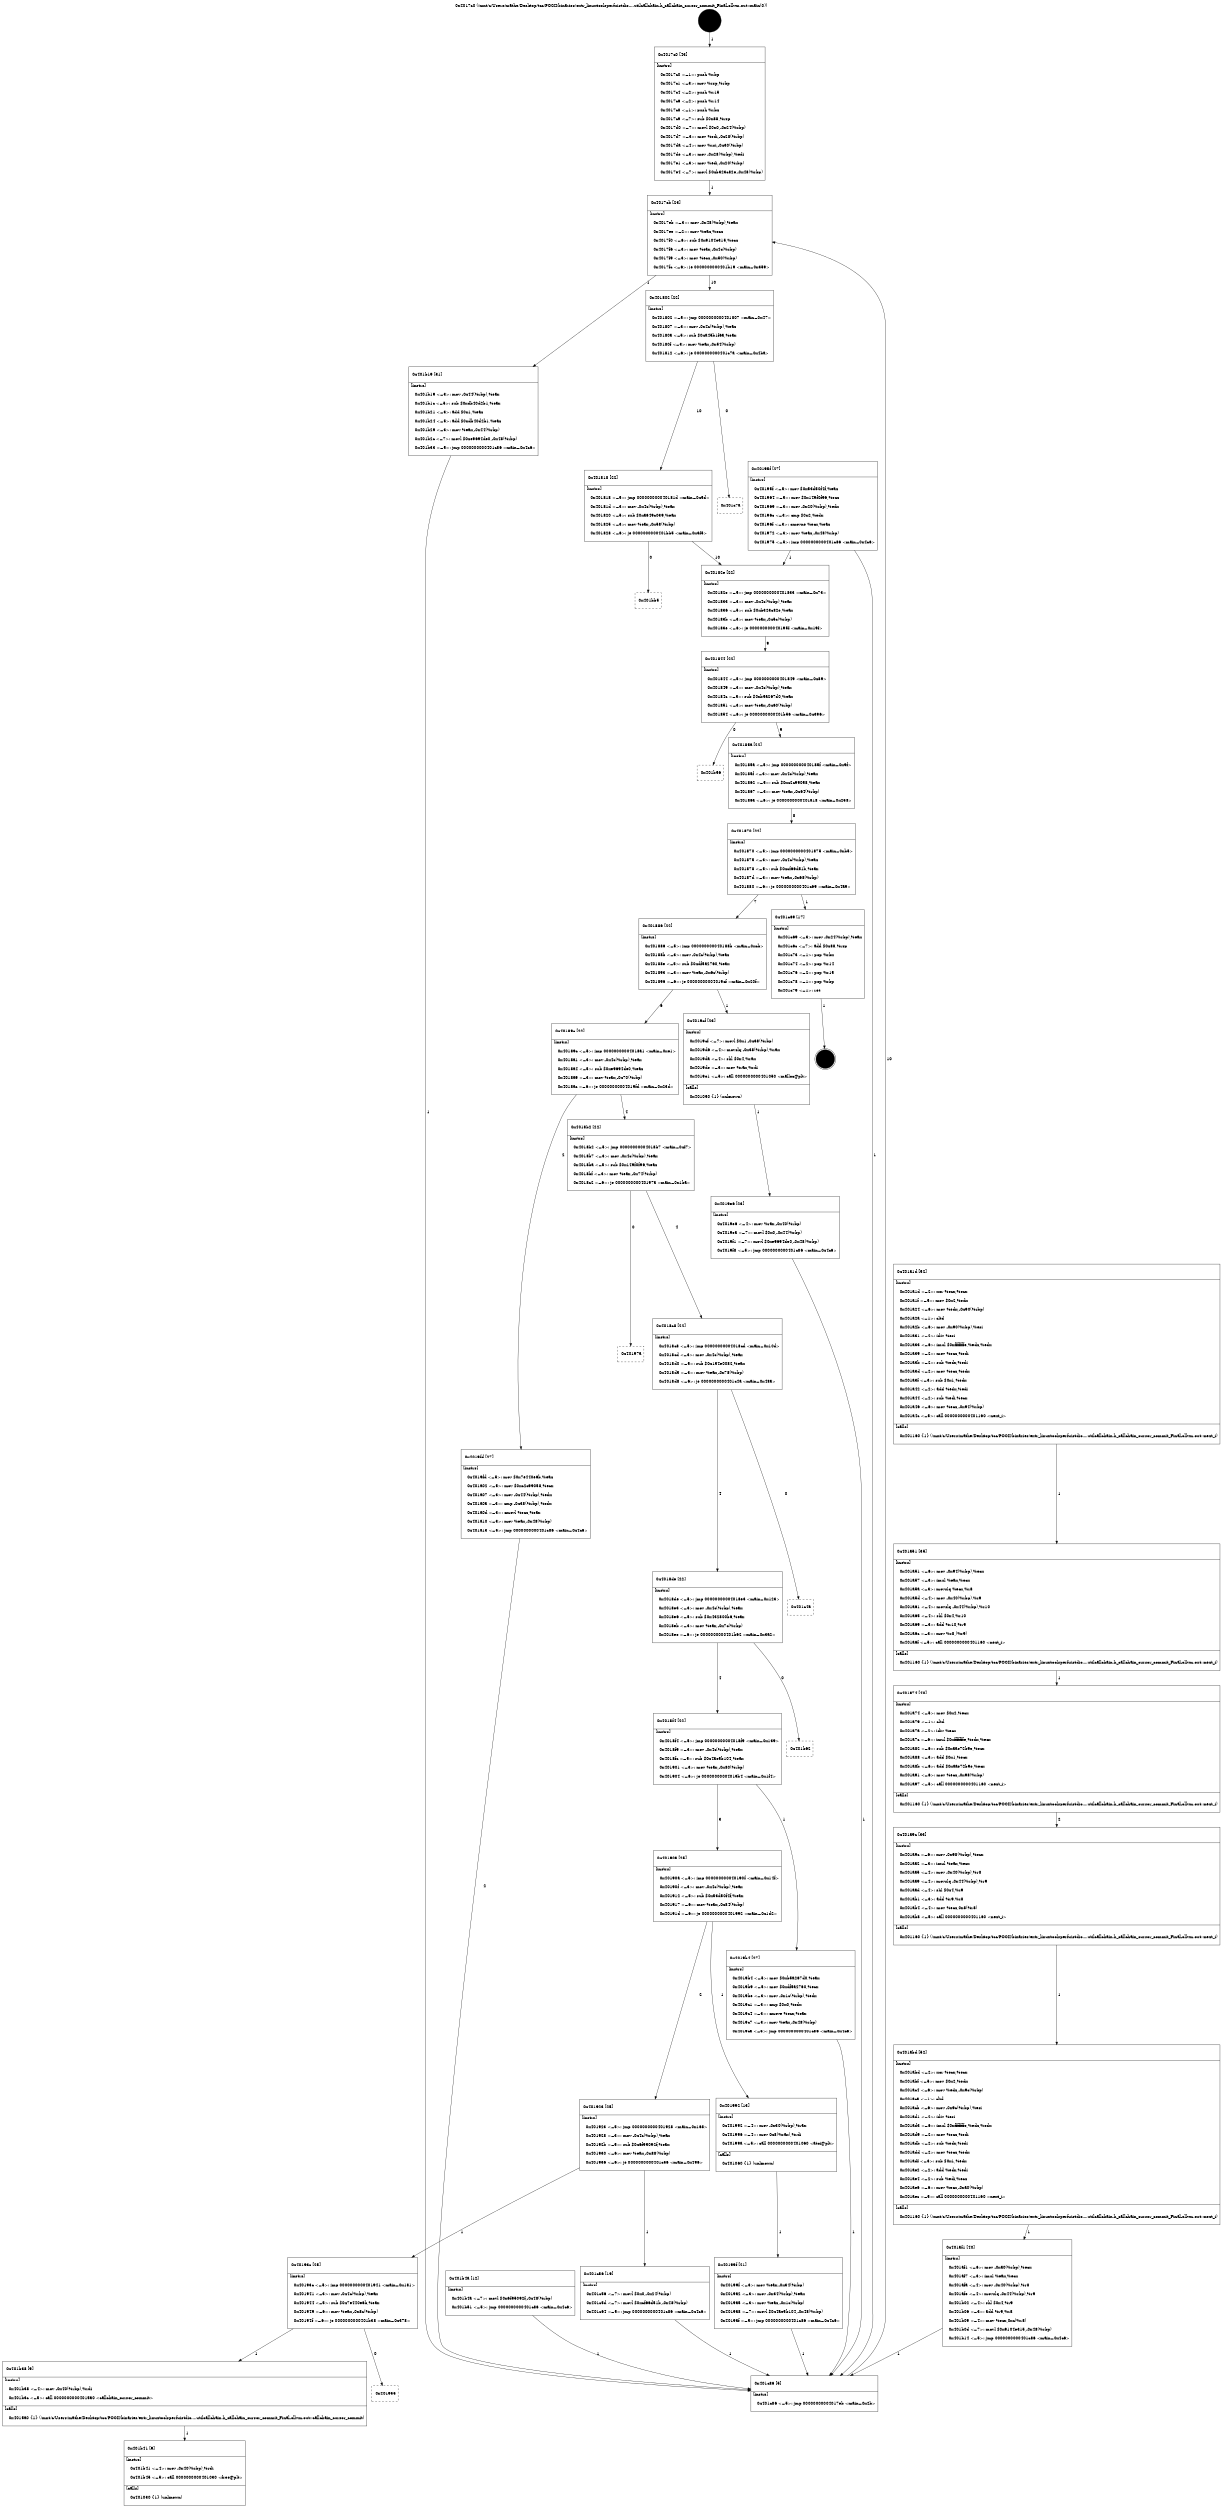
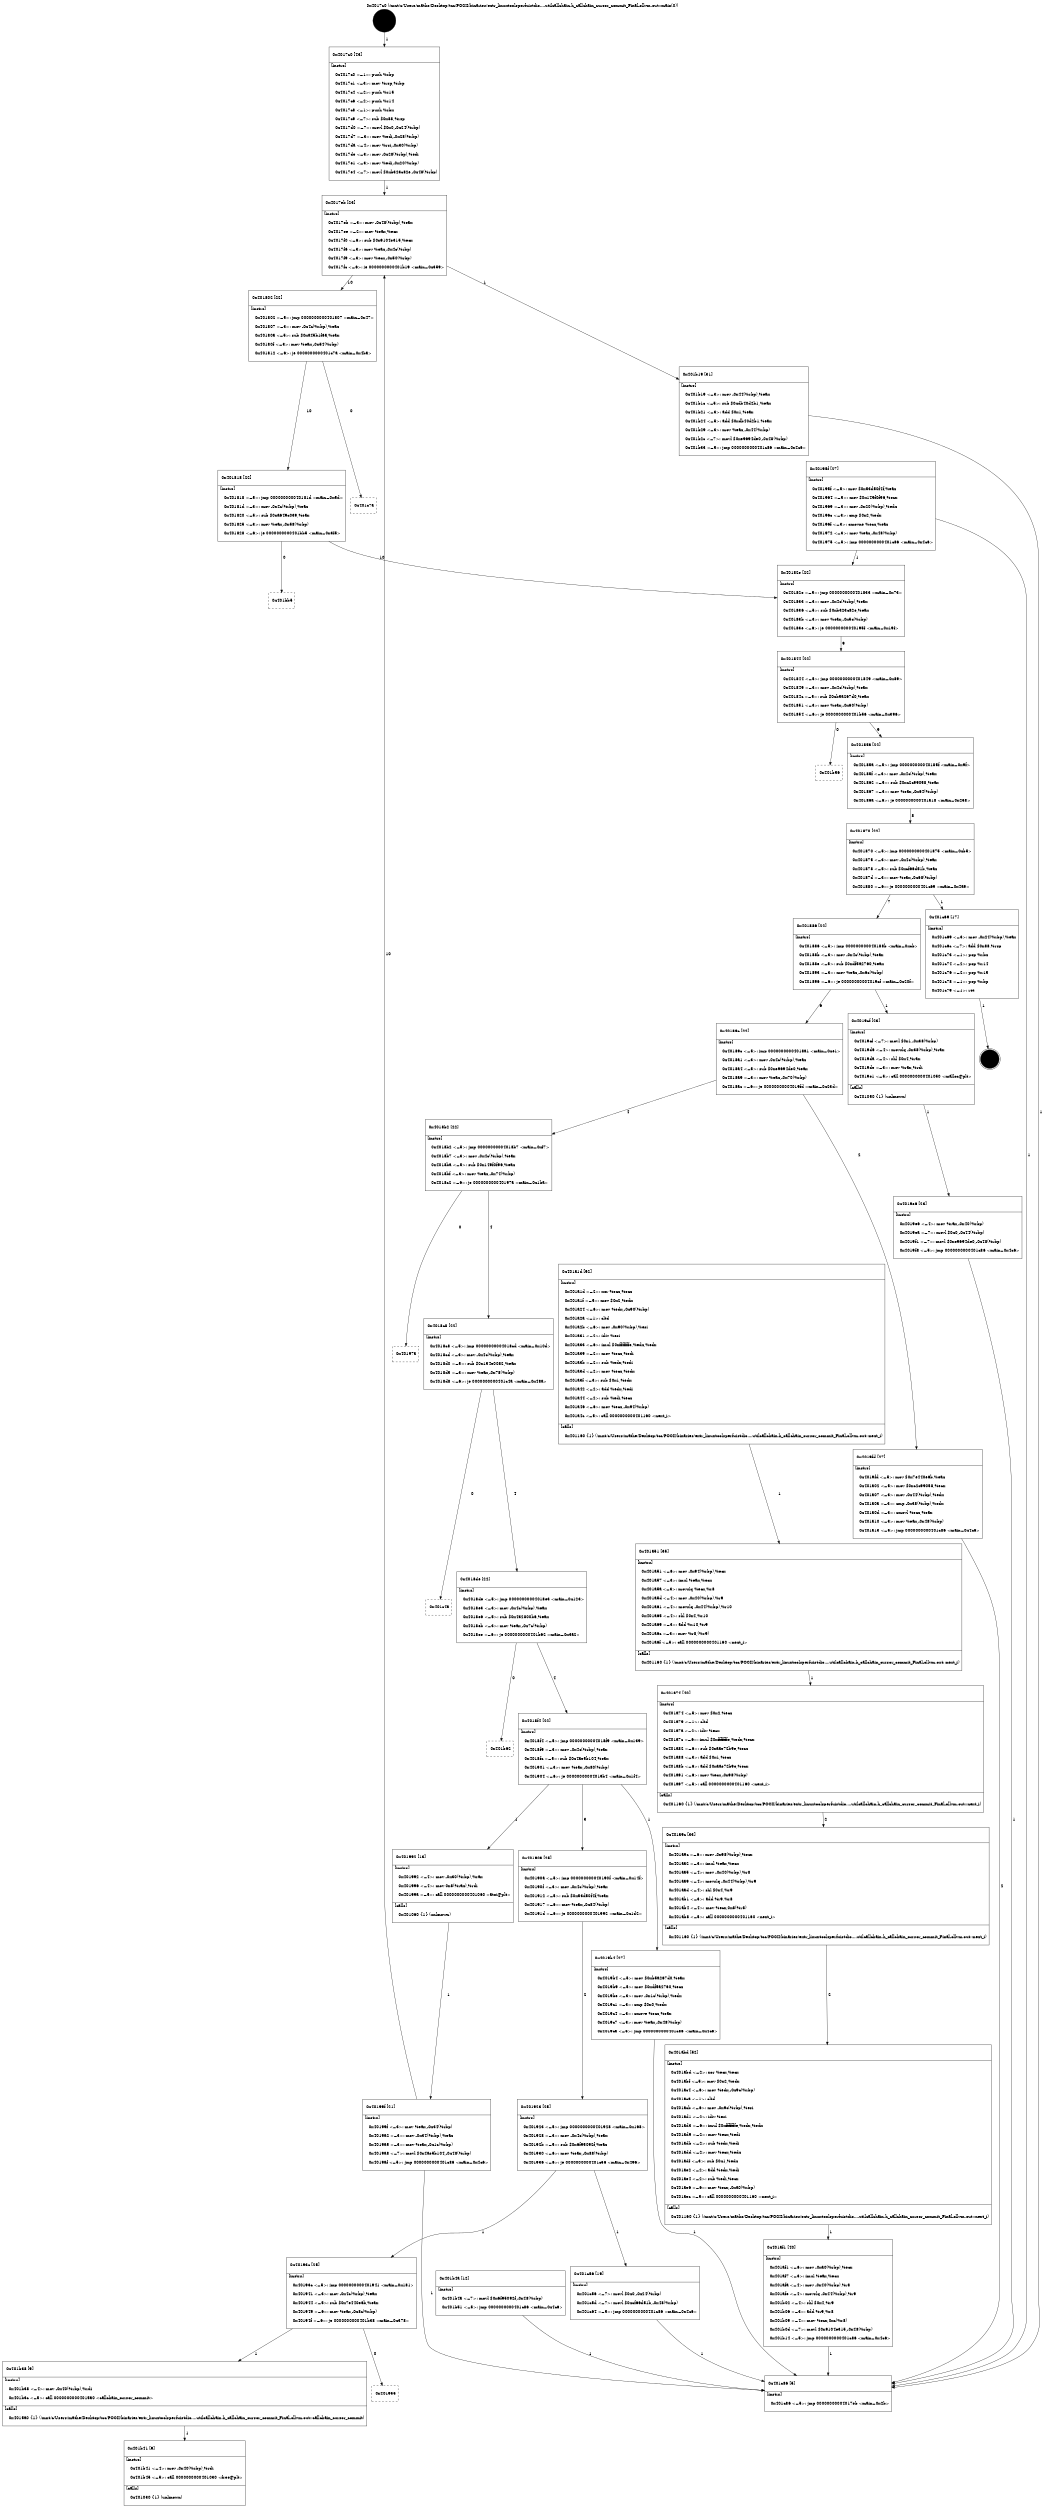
edge "0x401c86 [5]" -> "0x4017eb [23]": now "0x40199f [21]" -> "0x4017eb [23]"
edge "0x401a9c [33]" -> "0x401abd [52]": label " 1" -> " 2"
edge "0x40190a [25]" -> "0x401992 [13]": now "0x4018f4 [22]" -> "0x401992 [13]"
